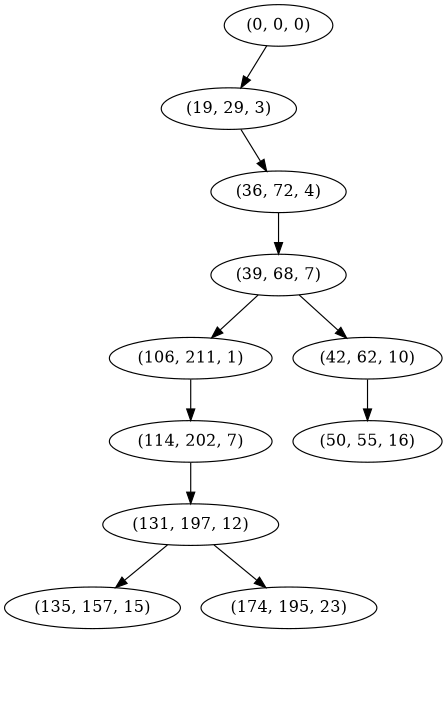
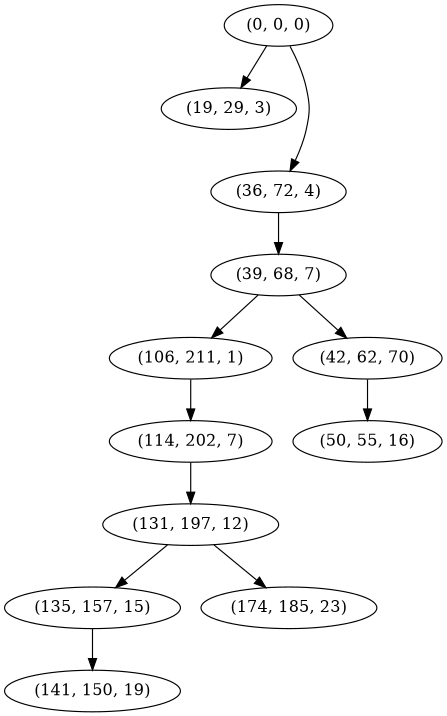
edge "(19, 29, 3)" -> "(36, 72, 4)": now "(0, 0, 0)" -> "(36, 72, 4)"
node "(42, 62, 10)": label "(42, 62, 10)" -> "(42, 62, 70)"
node "(174, 195, 23)": label "(174, 195, 23)" -> "(174, 185, 23)"
node "(141, 150, 19)": added
